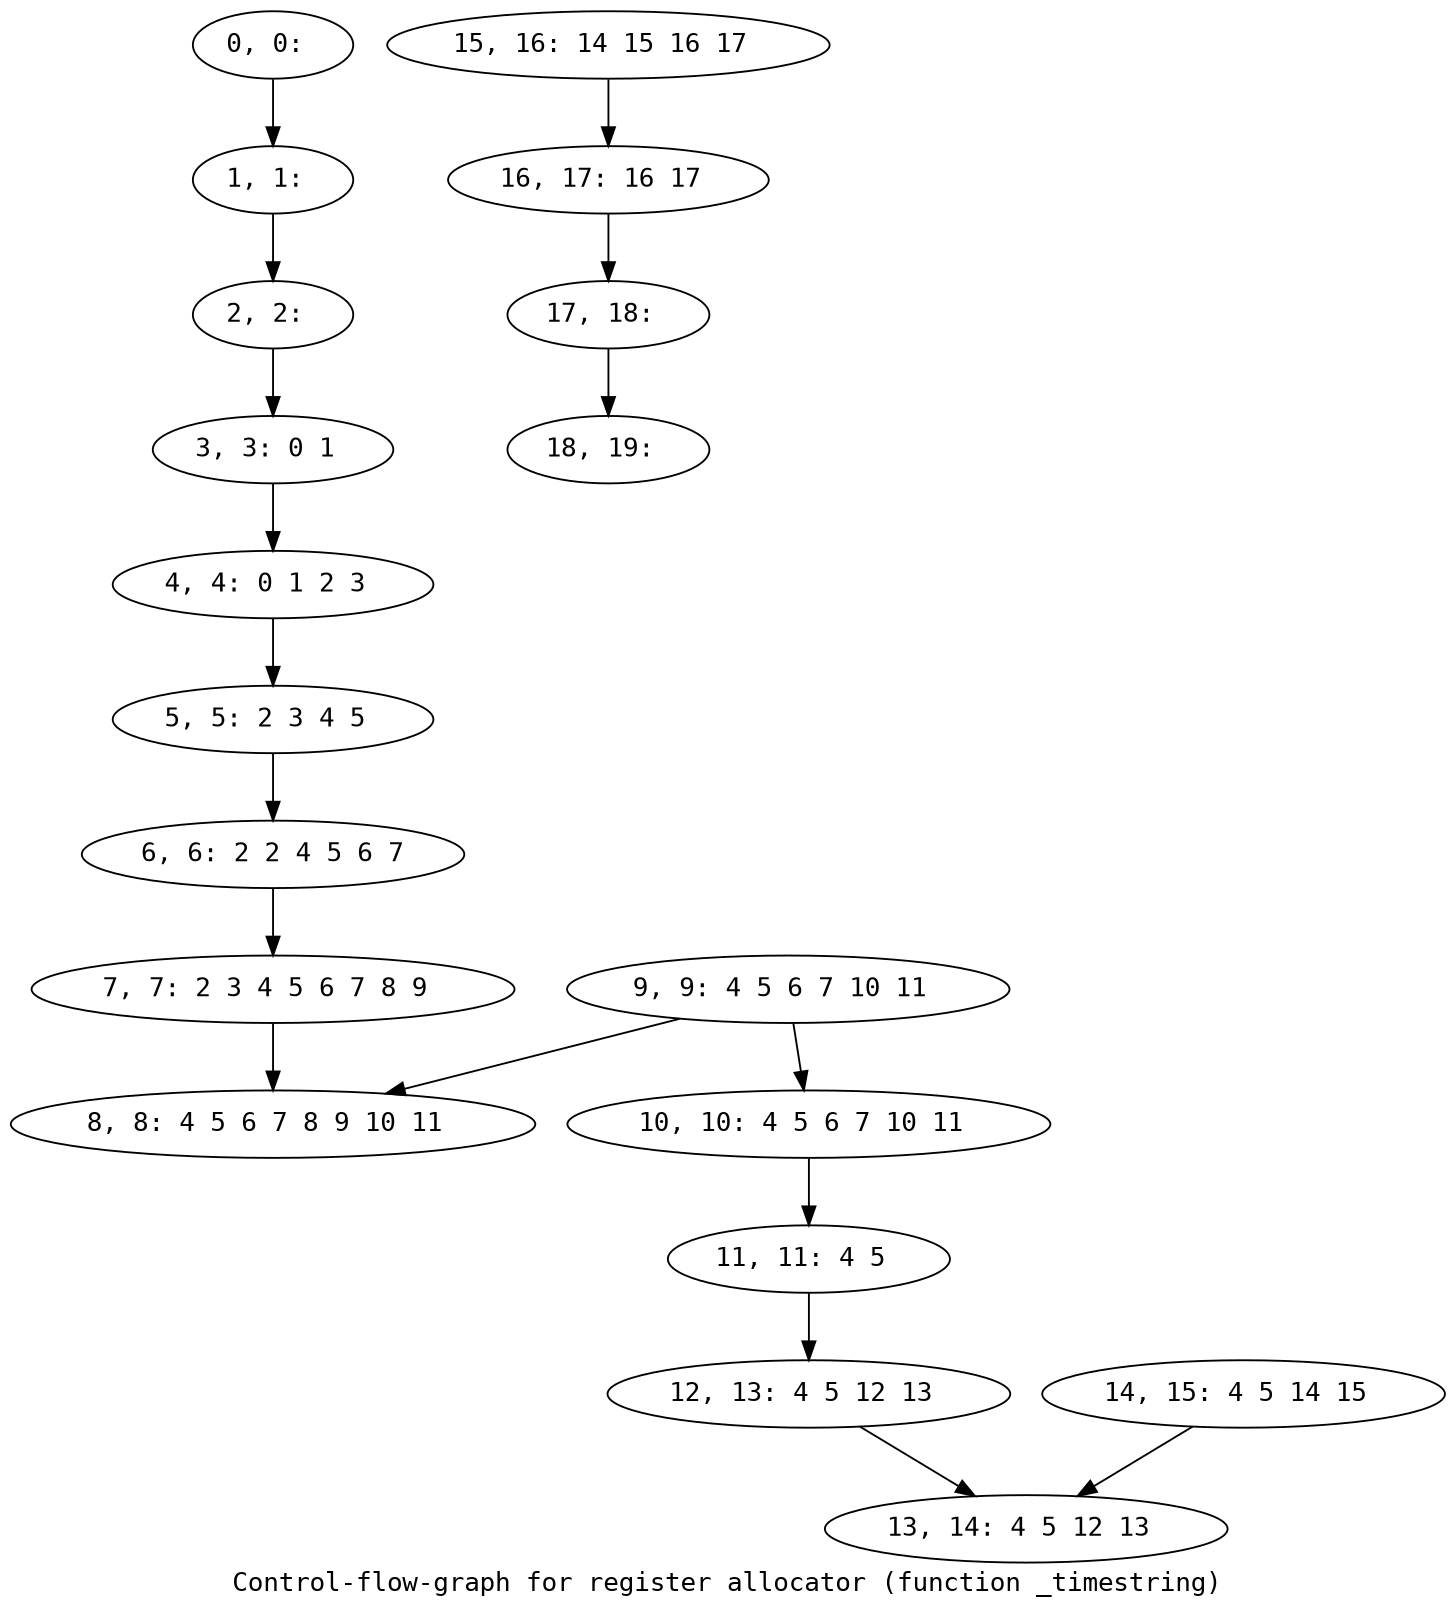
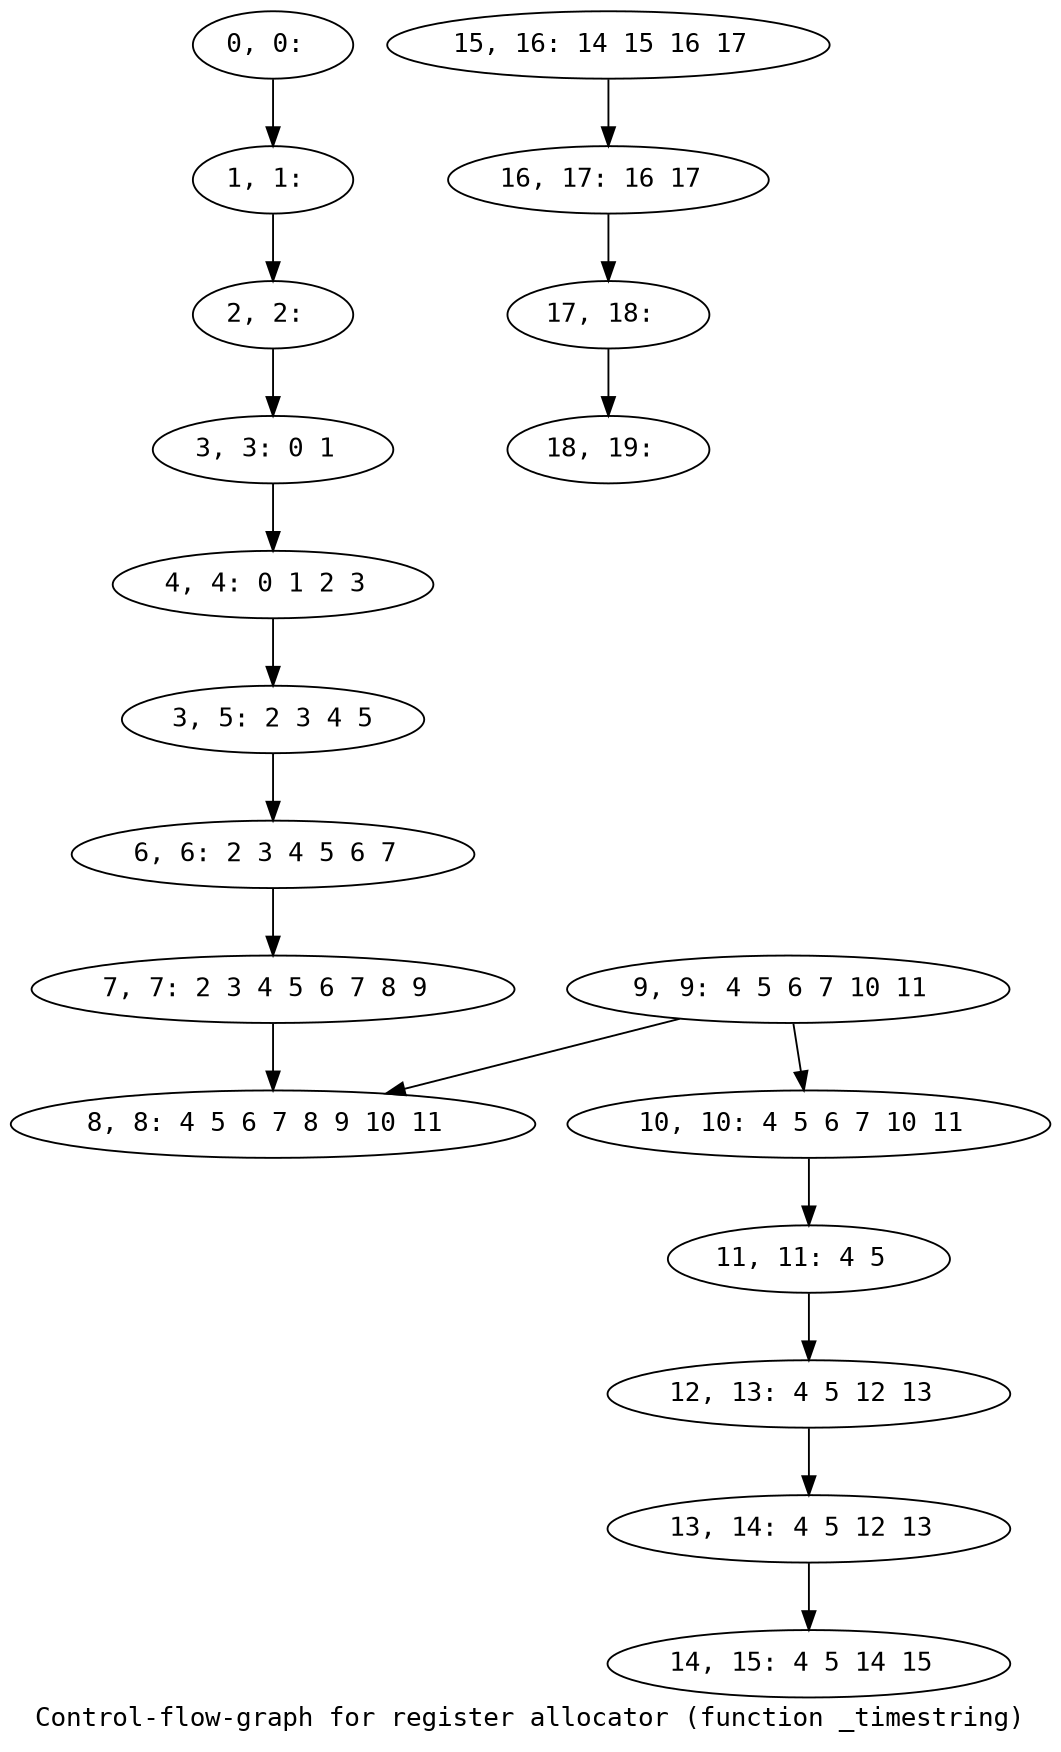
node "5, 5: 2 3 4 5": label "5, 5: 2 3 4 5" -> "3, 5: 2 3 4 5"
node "6, 6: 2 2 4 5 6 7": label "6, 6: 2 2 4 5 6 7" -> "6, 6: 2 3 4 5 6 7"
edge "14, 15: 4 5 14 15" -> "13, 14: 4 5 12 13": reversed
